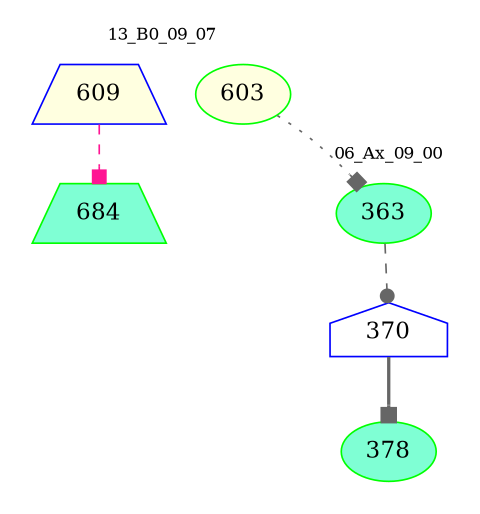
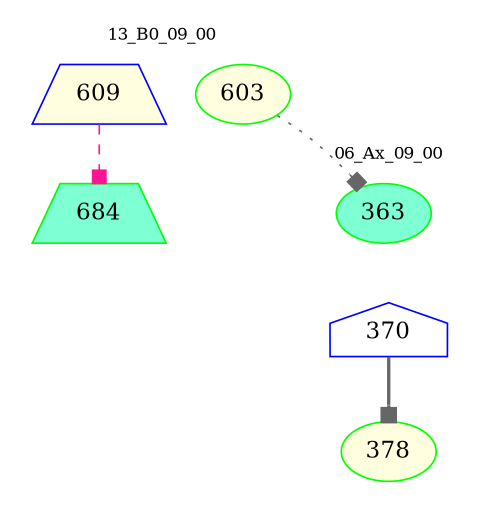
cluster "13_B0_09_07": label "13_B0_09_07" -> "13_B0_09_00"
edge "363" -> "370": removed
node "378": fillcolor aquamarine -> lightyellow
